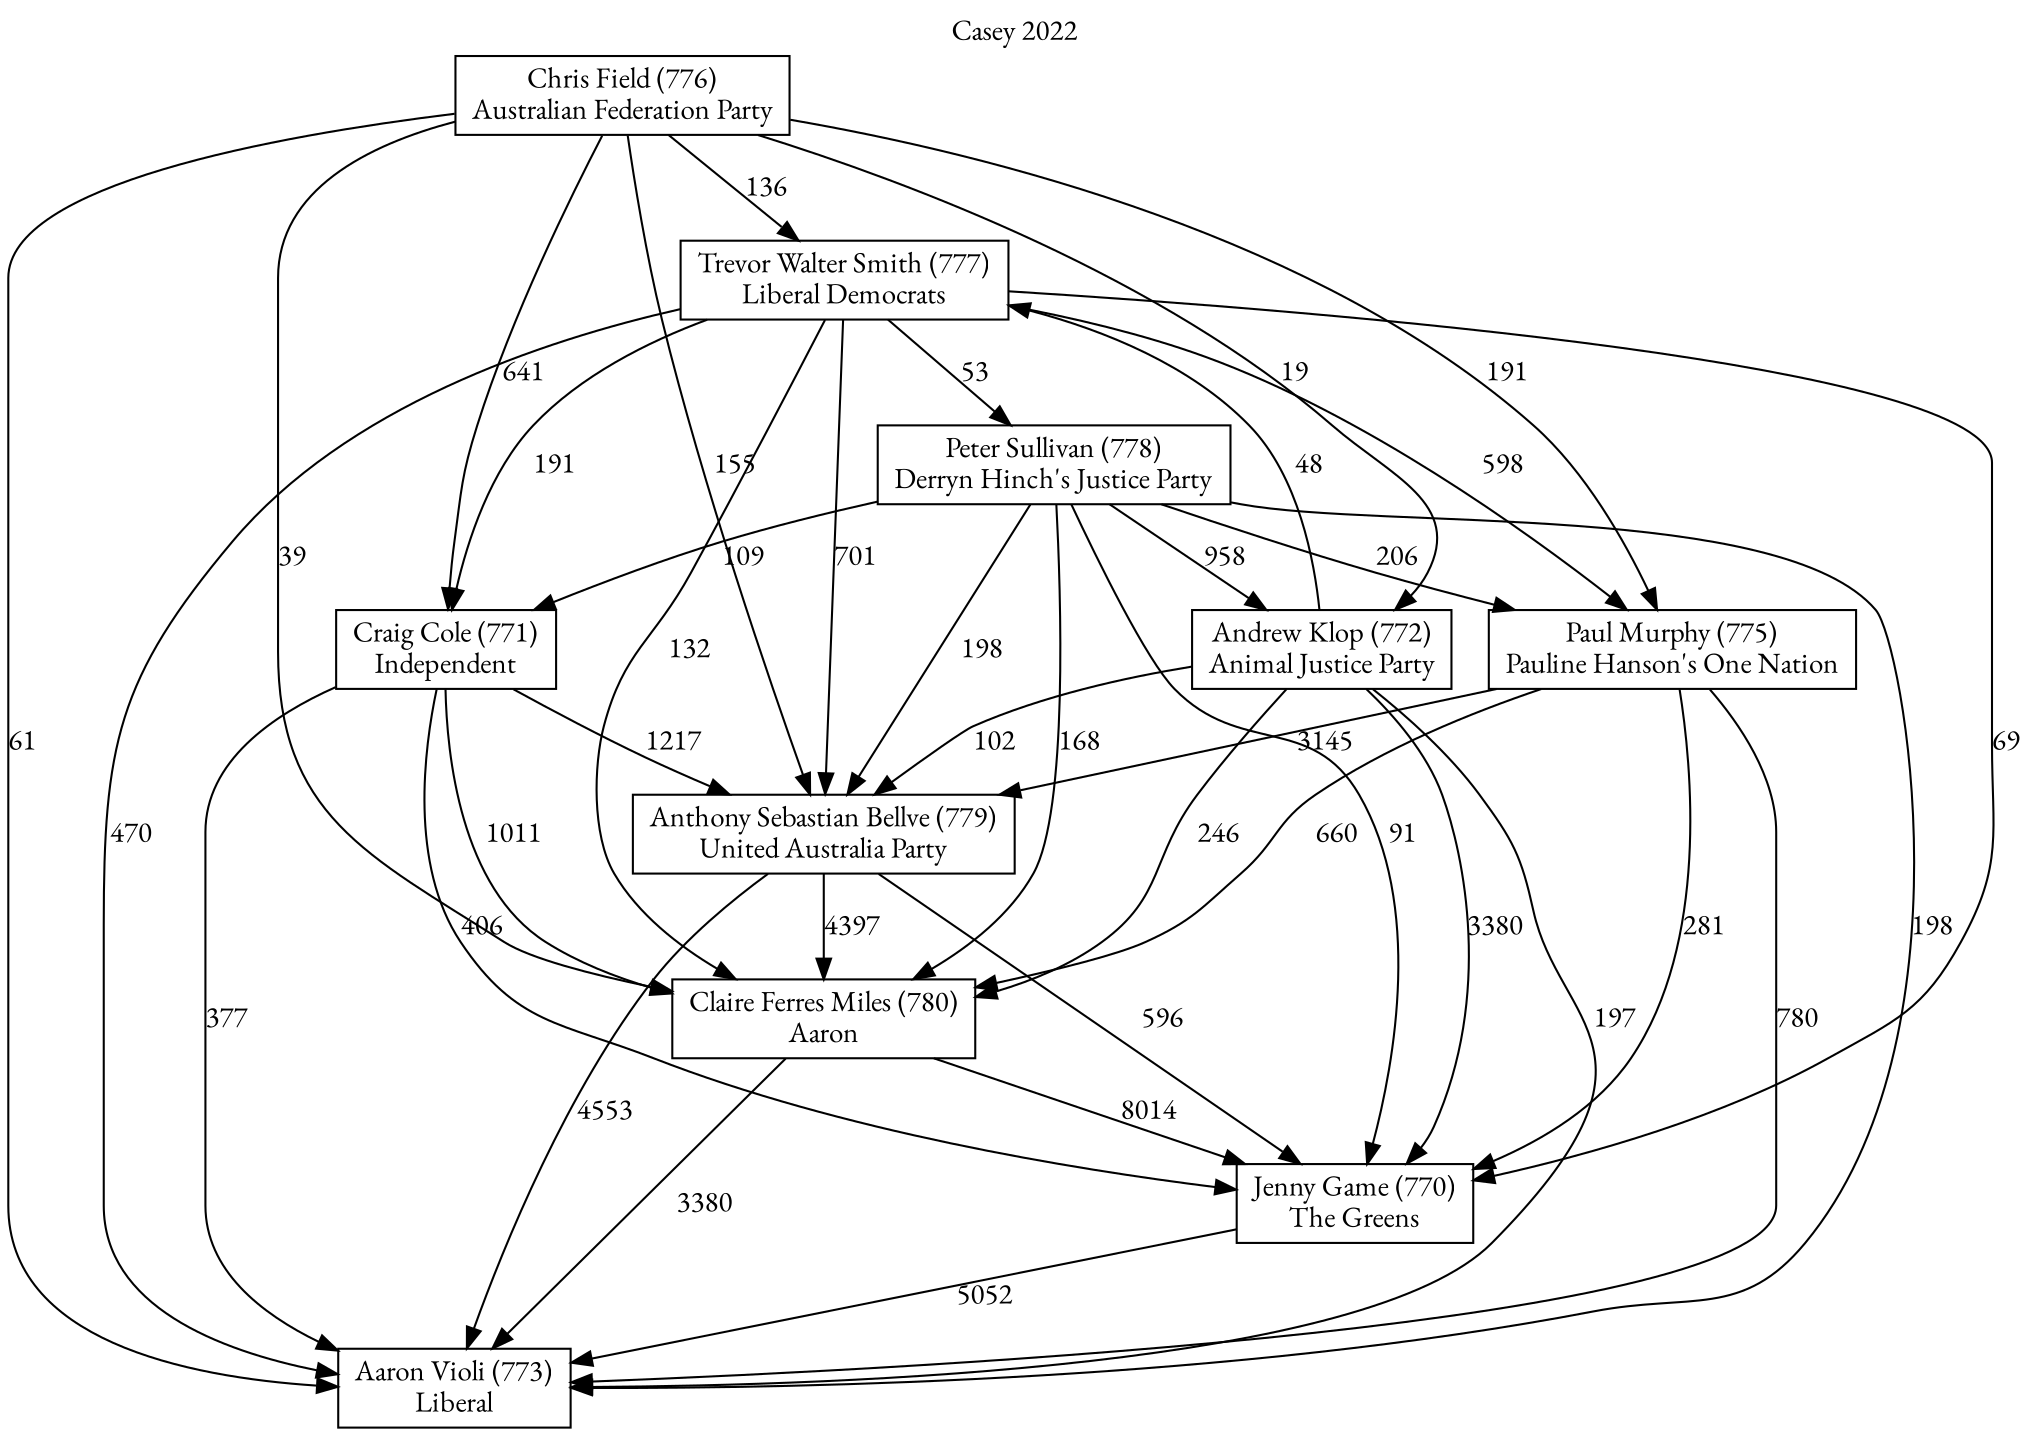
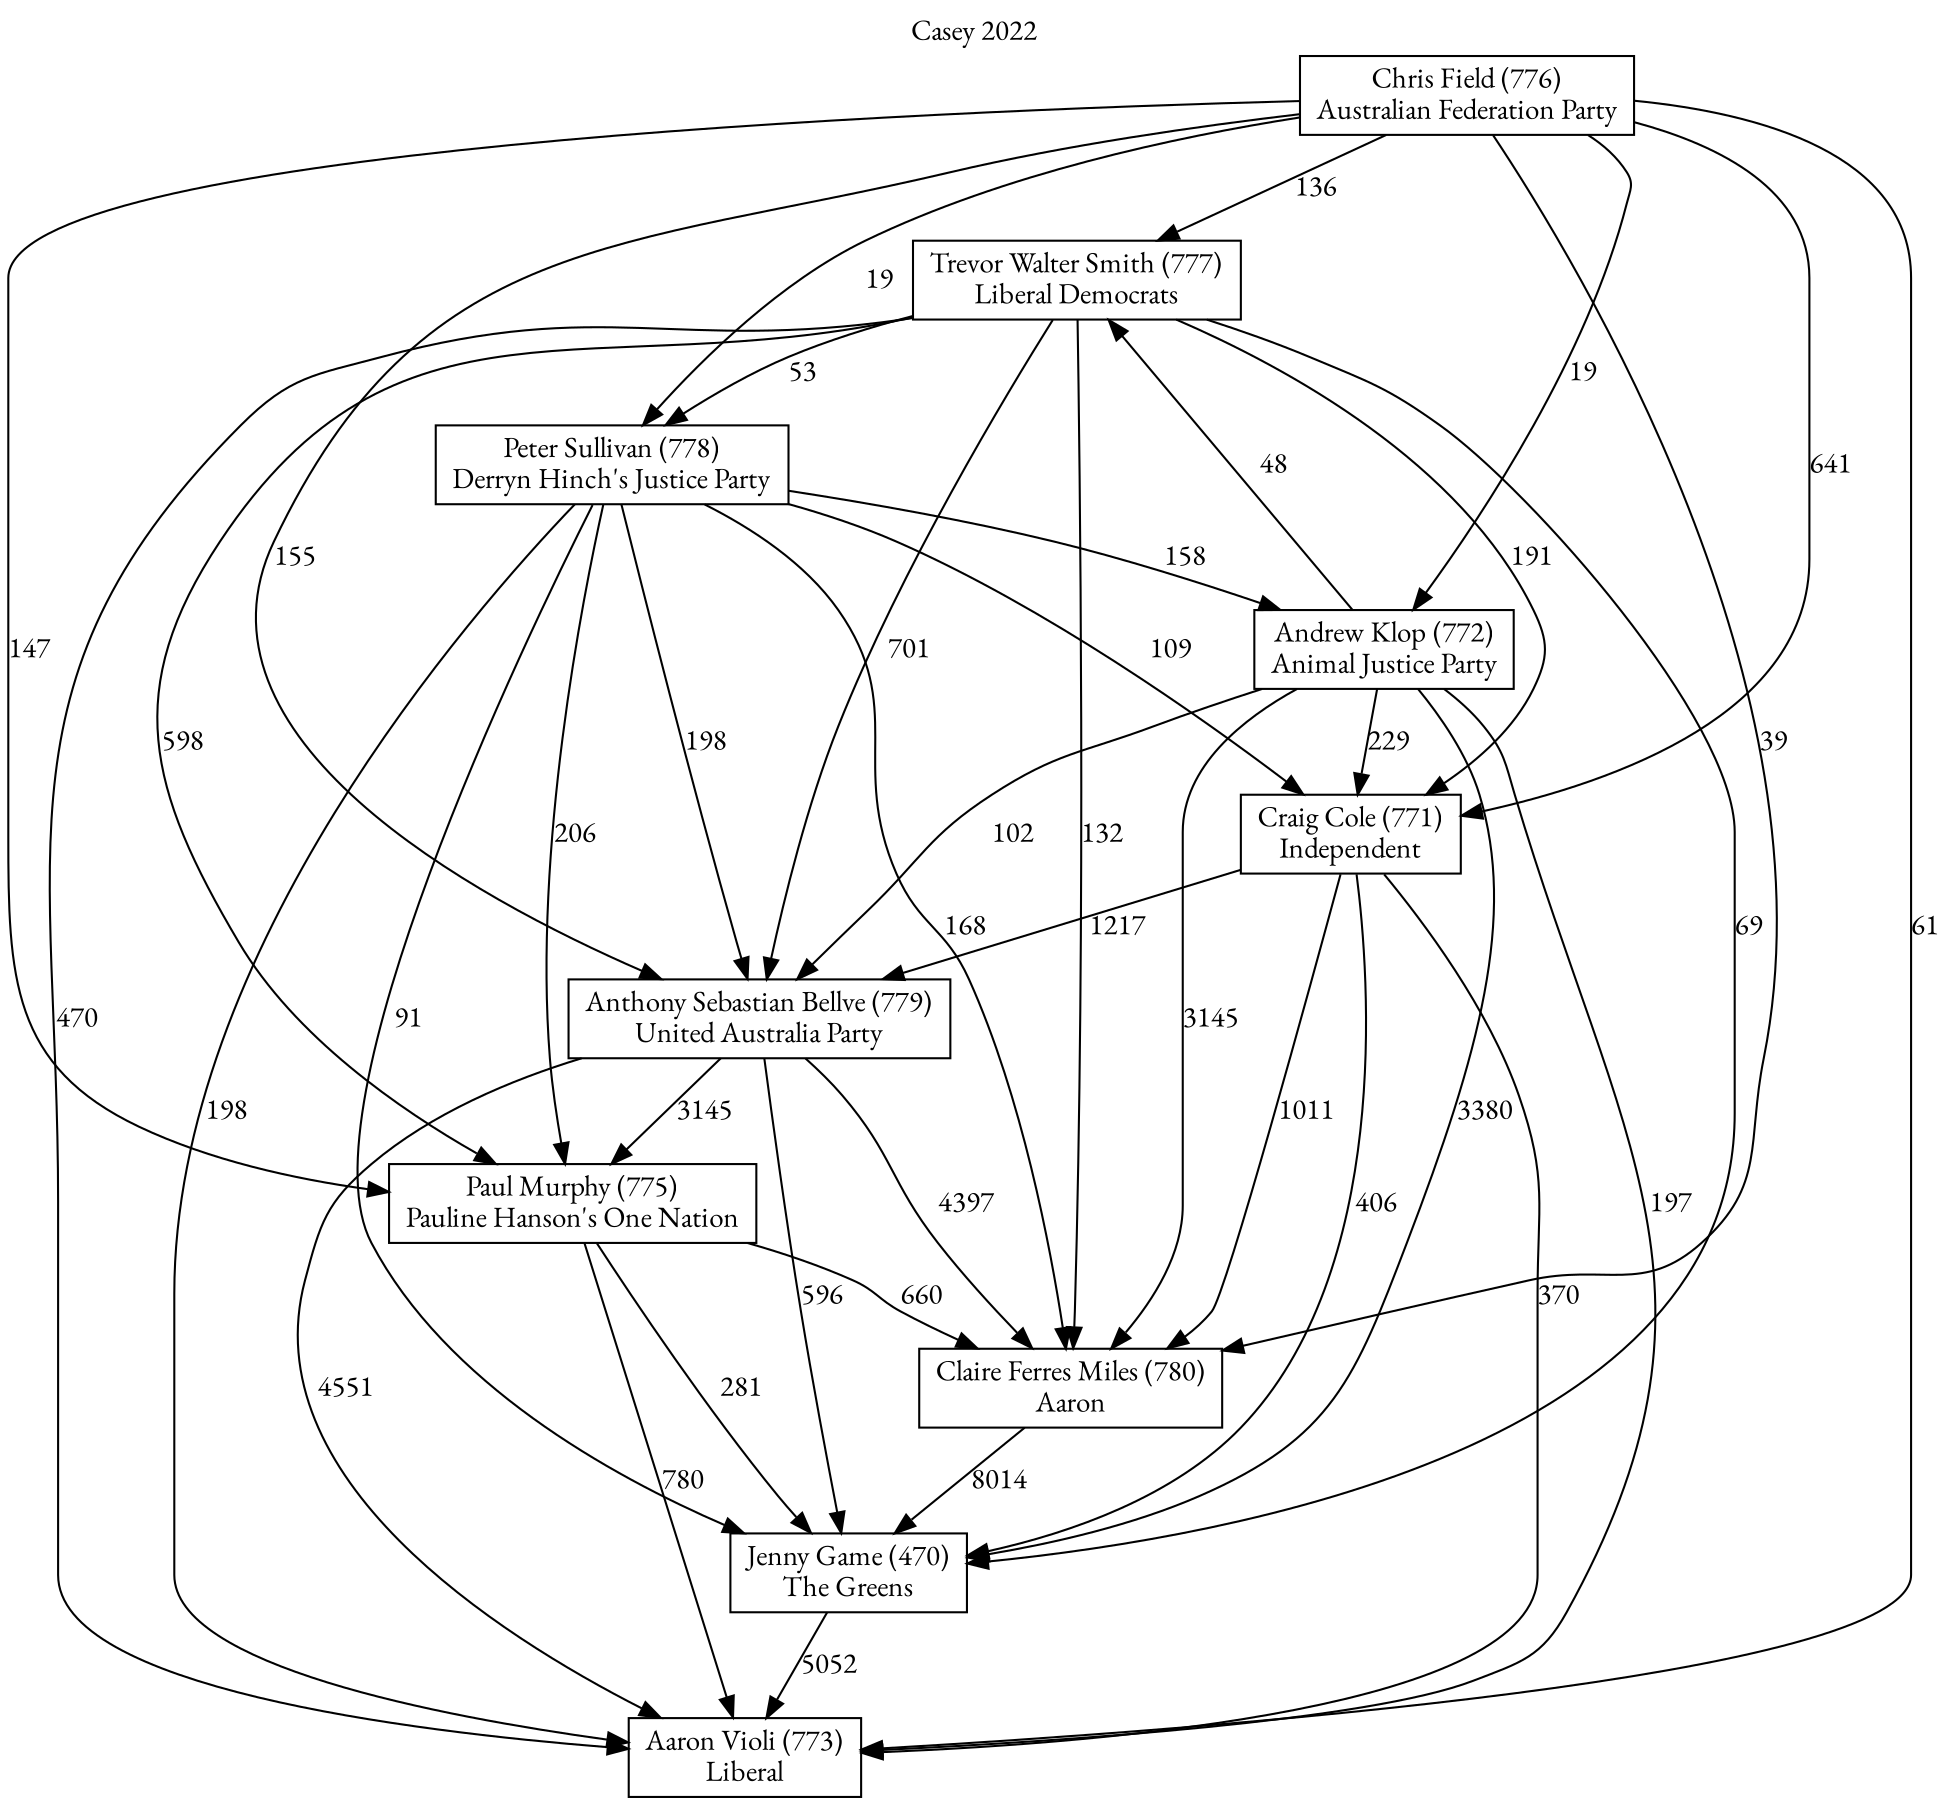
edge "Chris Field (776) Australian Federation Party" -> "Peter Sullivan (778) Derryn Hinch's Justice Party": added, label "19"
edge "Chris Field (776) Australian Federation Party" -> "Paul Murphy (775) Pauline Hanson's One Nation": label "191" -> "147"
edge "Peter Sullivan (778) Derryn Hinch's Justice Party" -> "Andrew Klop (772) Animal Justice Party": label "958" -> "158"
edge "Paul Murphy (775) Pauline Hanson's One Nation" -> "Anthony Sebastian Bellve (779) United Australia Party": reversed
edge "Andrew Klop (772) Animal Justice Party" -> "Craig Cole (771) Independent": added, label "229"
edge "Andrew Klop (772) Animal Justice Party" -> "Claire Ferres Miles (780) Aaron": label "246" -> "3145"
edge "Craig Cole (771) Independent" -> "Aaron Violi (773) Liberal": label "377" -> "370"
edge "Anthony Sebastian Bellve (779) United Australia Party" -> "Aaron Violi (773) Liberal": label "4553" -> "4551"
edge "Claire Ferres Miles (780) Aaron" -> "Aaron Violi (773) Liberal": removed, label "3380"
node "Jenny Game (770) The Greens": label "Jenny Game (770) The Greens" -> "Jenny Game (470) The Greens"
